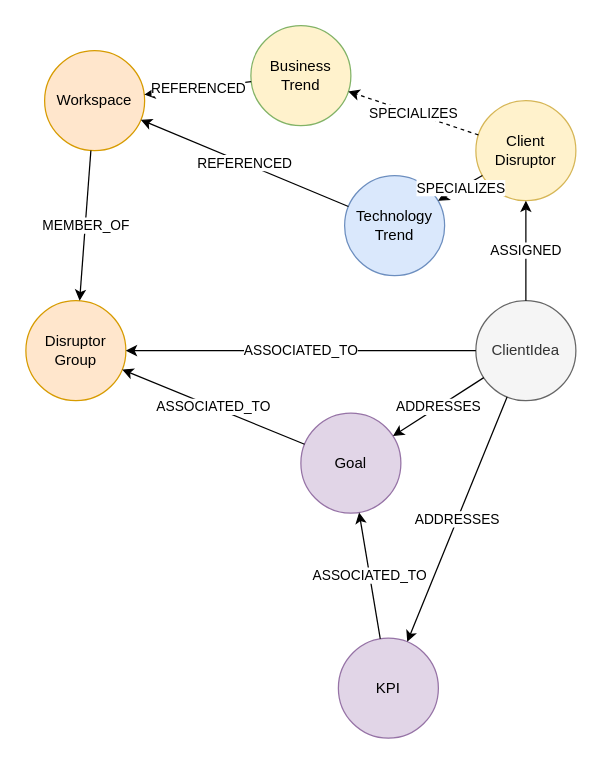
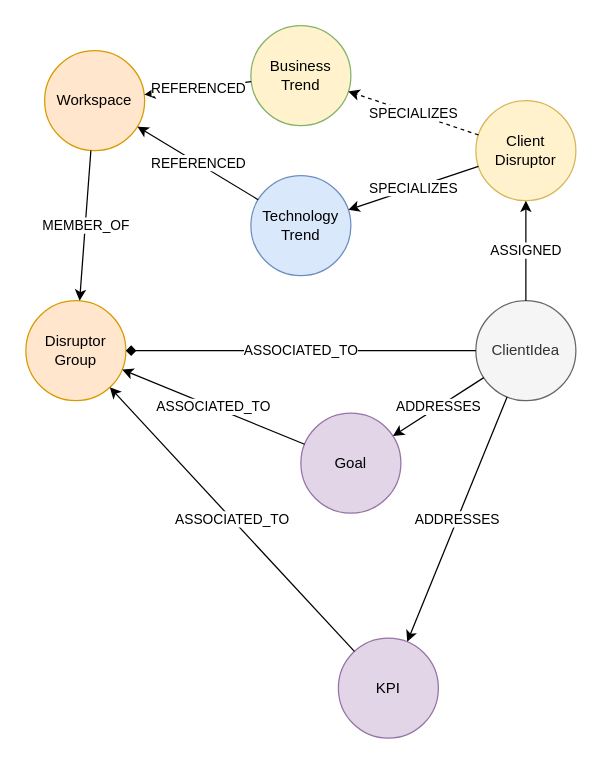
node "Technology Trend": moved (394, 226) -> (301, 226)
edge "ClientIdea" -> "Disruptor Group": arrowhead classic -> diamond
edge "KPI" -> "Goal": now "KPI" -> "Disruptor Group"
